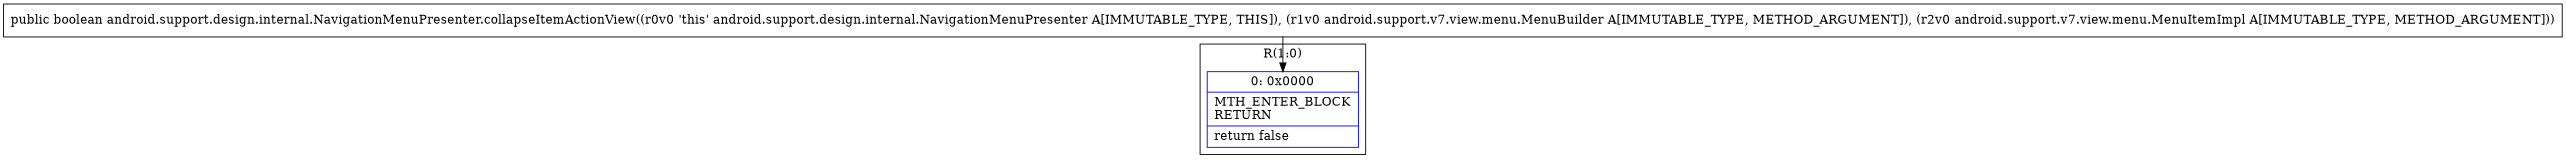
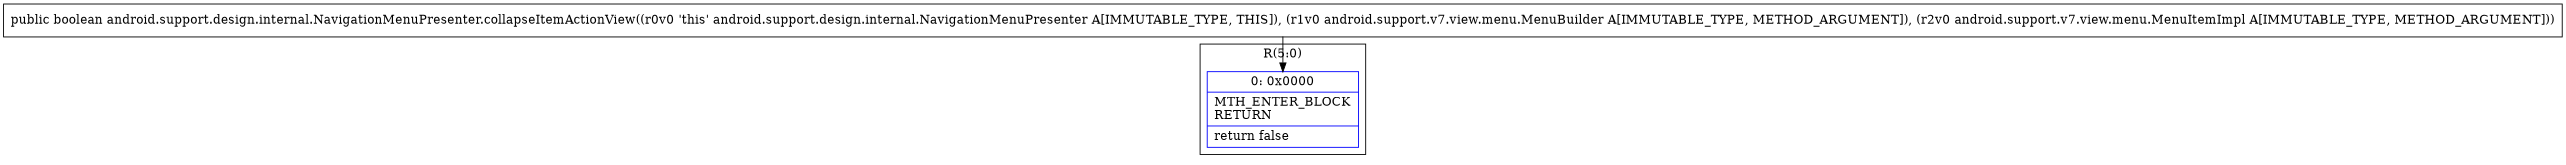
cluster "R(1:0)": label "R(1:0)" -> "R(5:0)"
